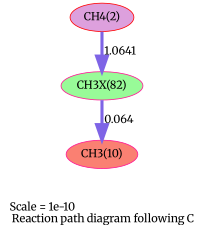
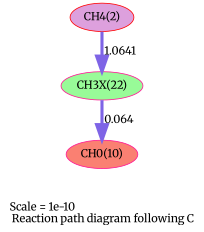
node "CH3X(82)": label "CH3X(82)" -> "CH3X(22)"
node "CH3(10)": label "CH3(10)" -> "CH0(10)"
